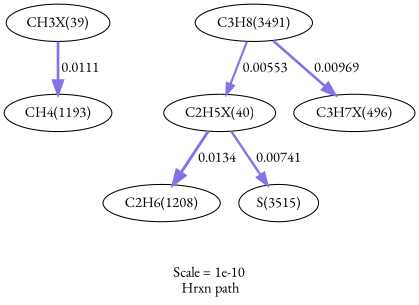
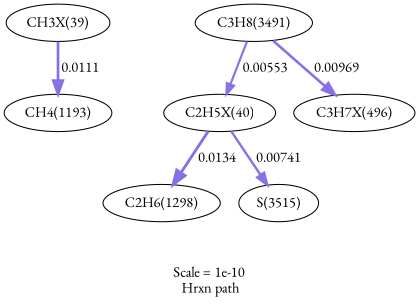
node "C2H6(1208)": label "C2H6(1208)" -> "C2H6(1298)"
